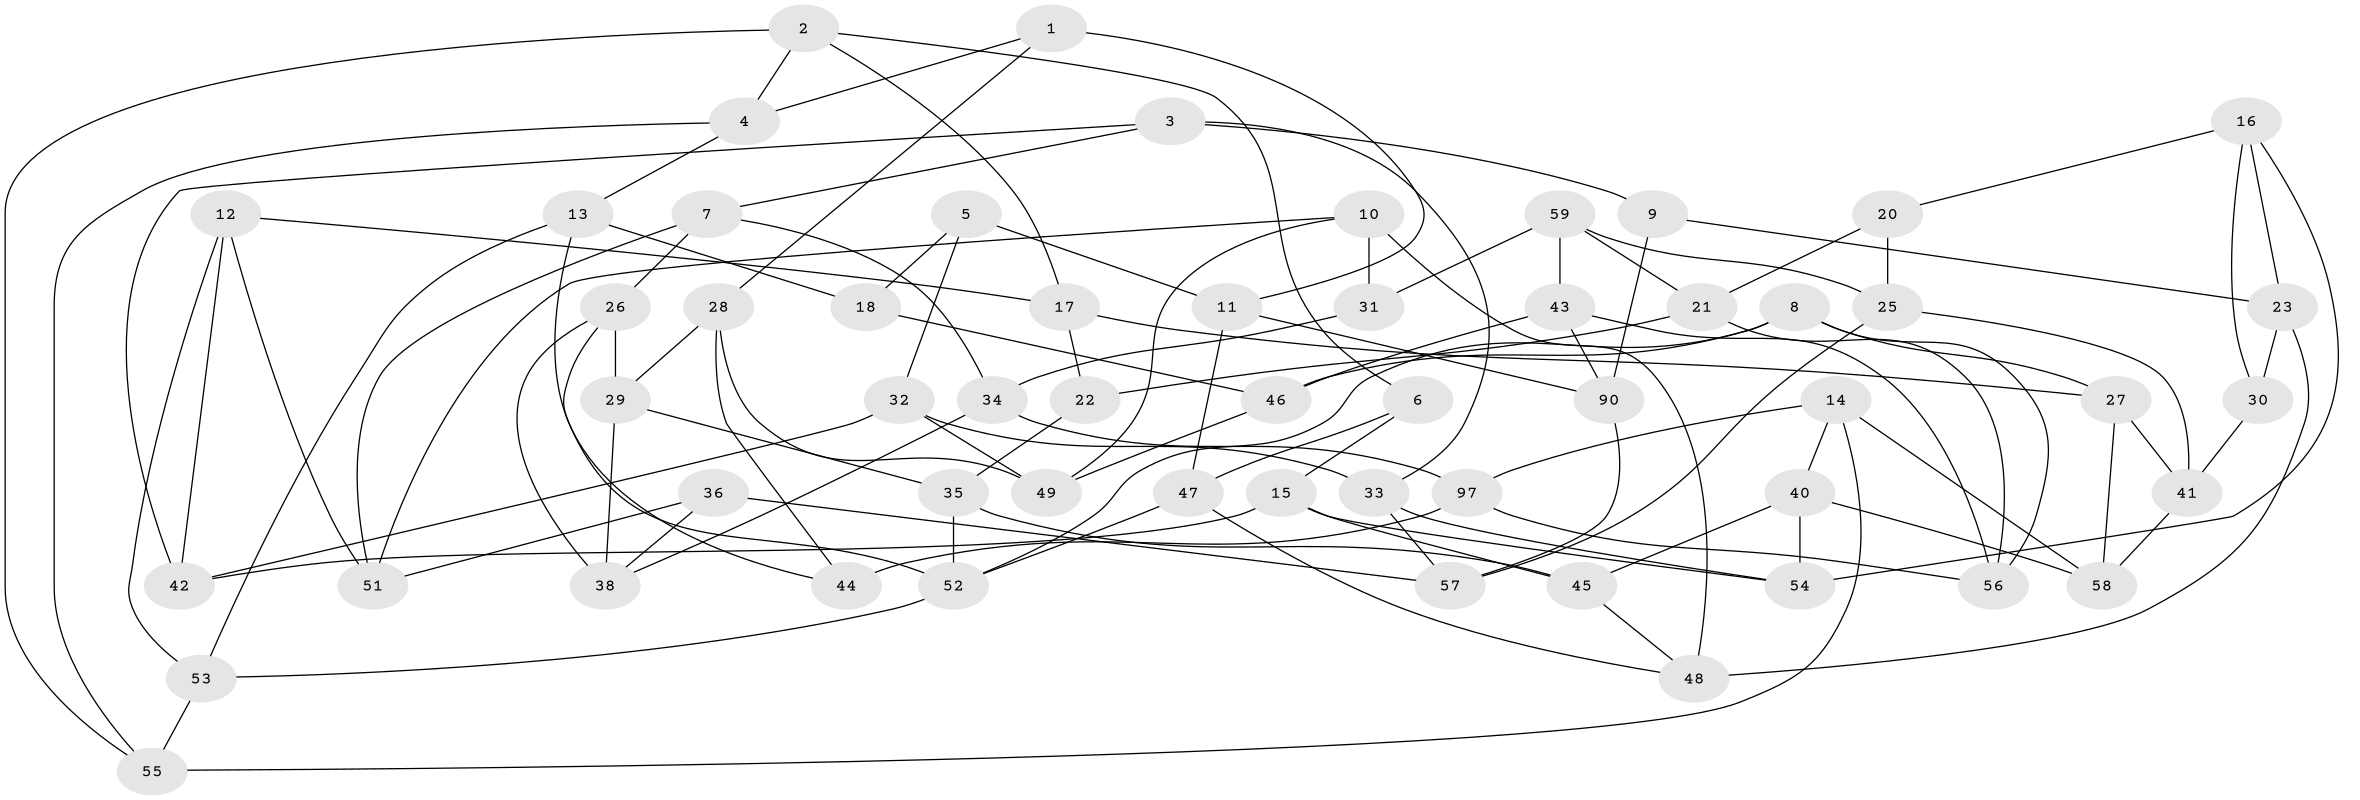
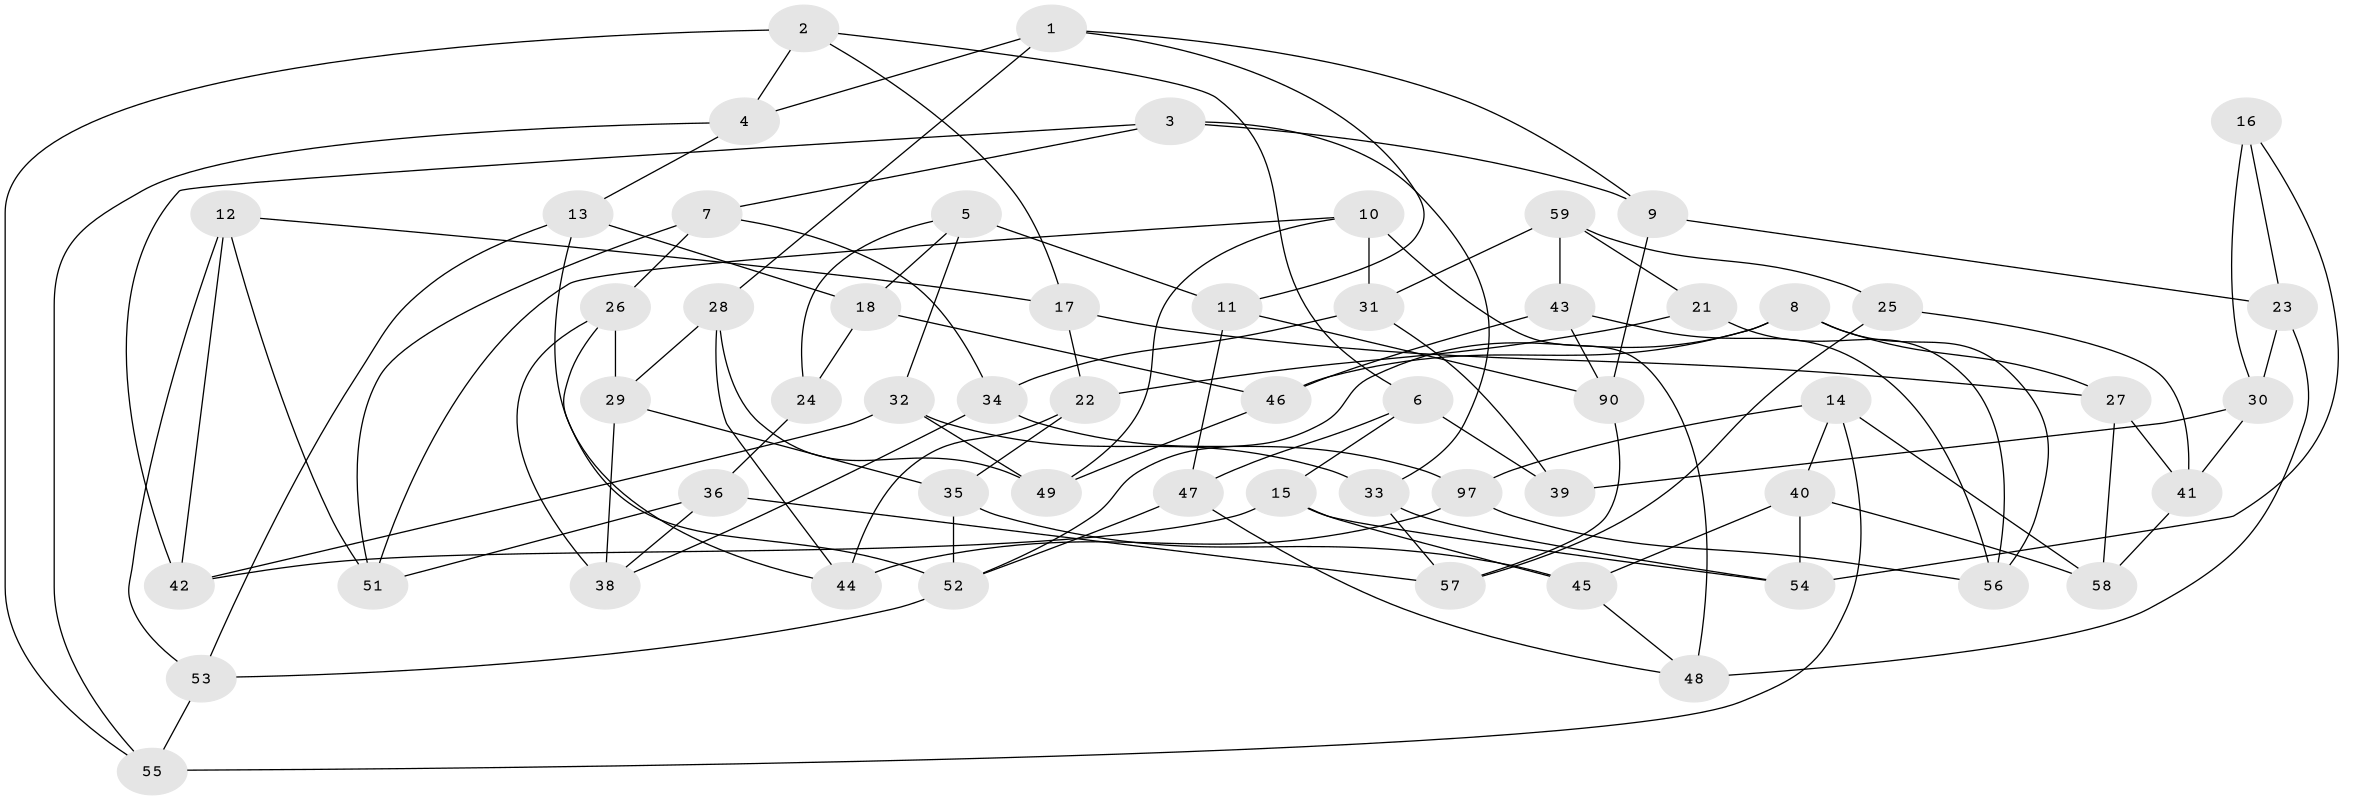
edge "1" -- "9": added
node "20": removed
node "24": added
edge "22" -- "44": added
node "39": added
